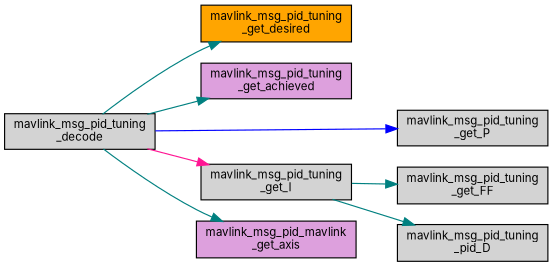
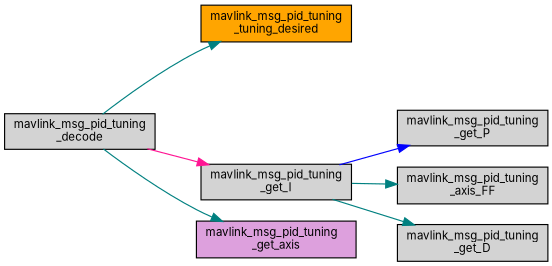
node "mavlink_msg_pid_tuning _get_desired": label "mavlink_msg_pid_tuning _get_desired" -> "mavlink_msg_pid_tuning _tuning_desired"
node "mavlink_msg_pid_tuning _get_achieved": removed
edge "mavlink_msg_pid_tuning _decode" -> "mavlink_msg_pid_tuning _get_P": now "mavlink_msg_pid_tuning _get_I" -> "mavlink_msg_pid_tuning _get_P"
node "mavlink_msg_pid_tuning _get_FF": label "mavlink_msg_pid_tuning _get_FF" -> "mavlink_msg_pid_tuning _axis_FF"
node "mavlink_msg_pid_mavlink _get_axis": label "mavlink_msg_pid_mavlink _get_axis" -> "mavlink_msg_pid_tuning _get_axis"
node "mavlink_msg_pid_tuning _pid_D": label "mavlink_msg_pid_tuning _pid_D" -> "mavlink_msg_pid_tuning _get_D"
